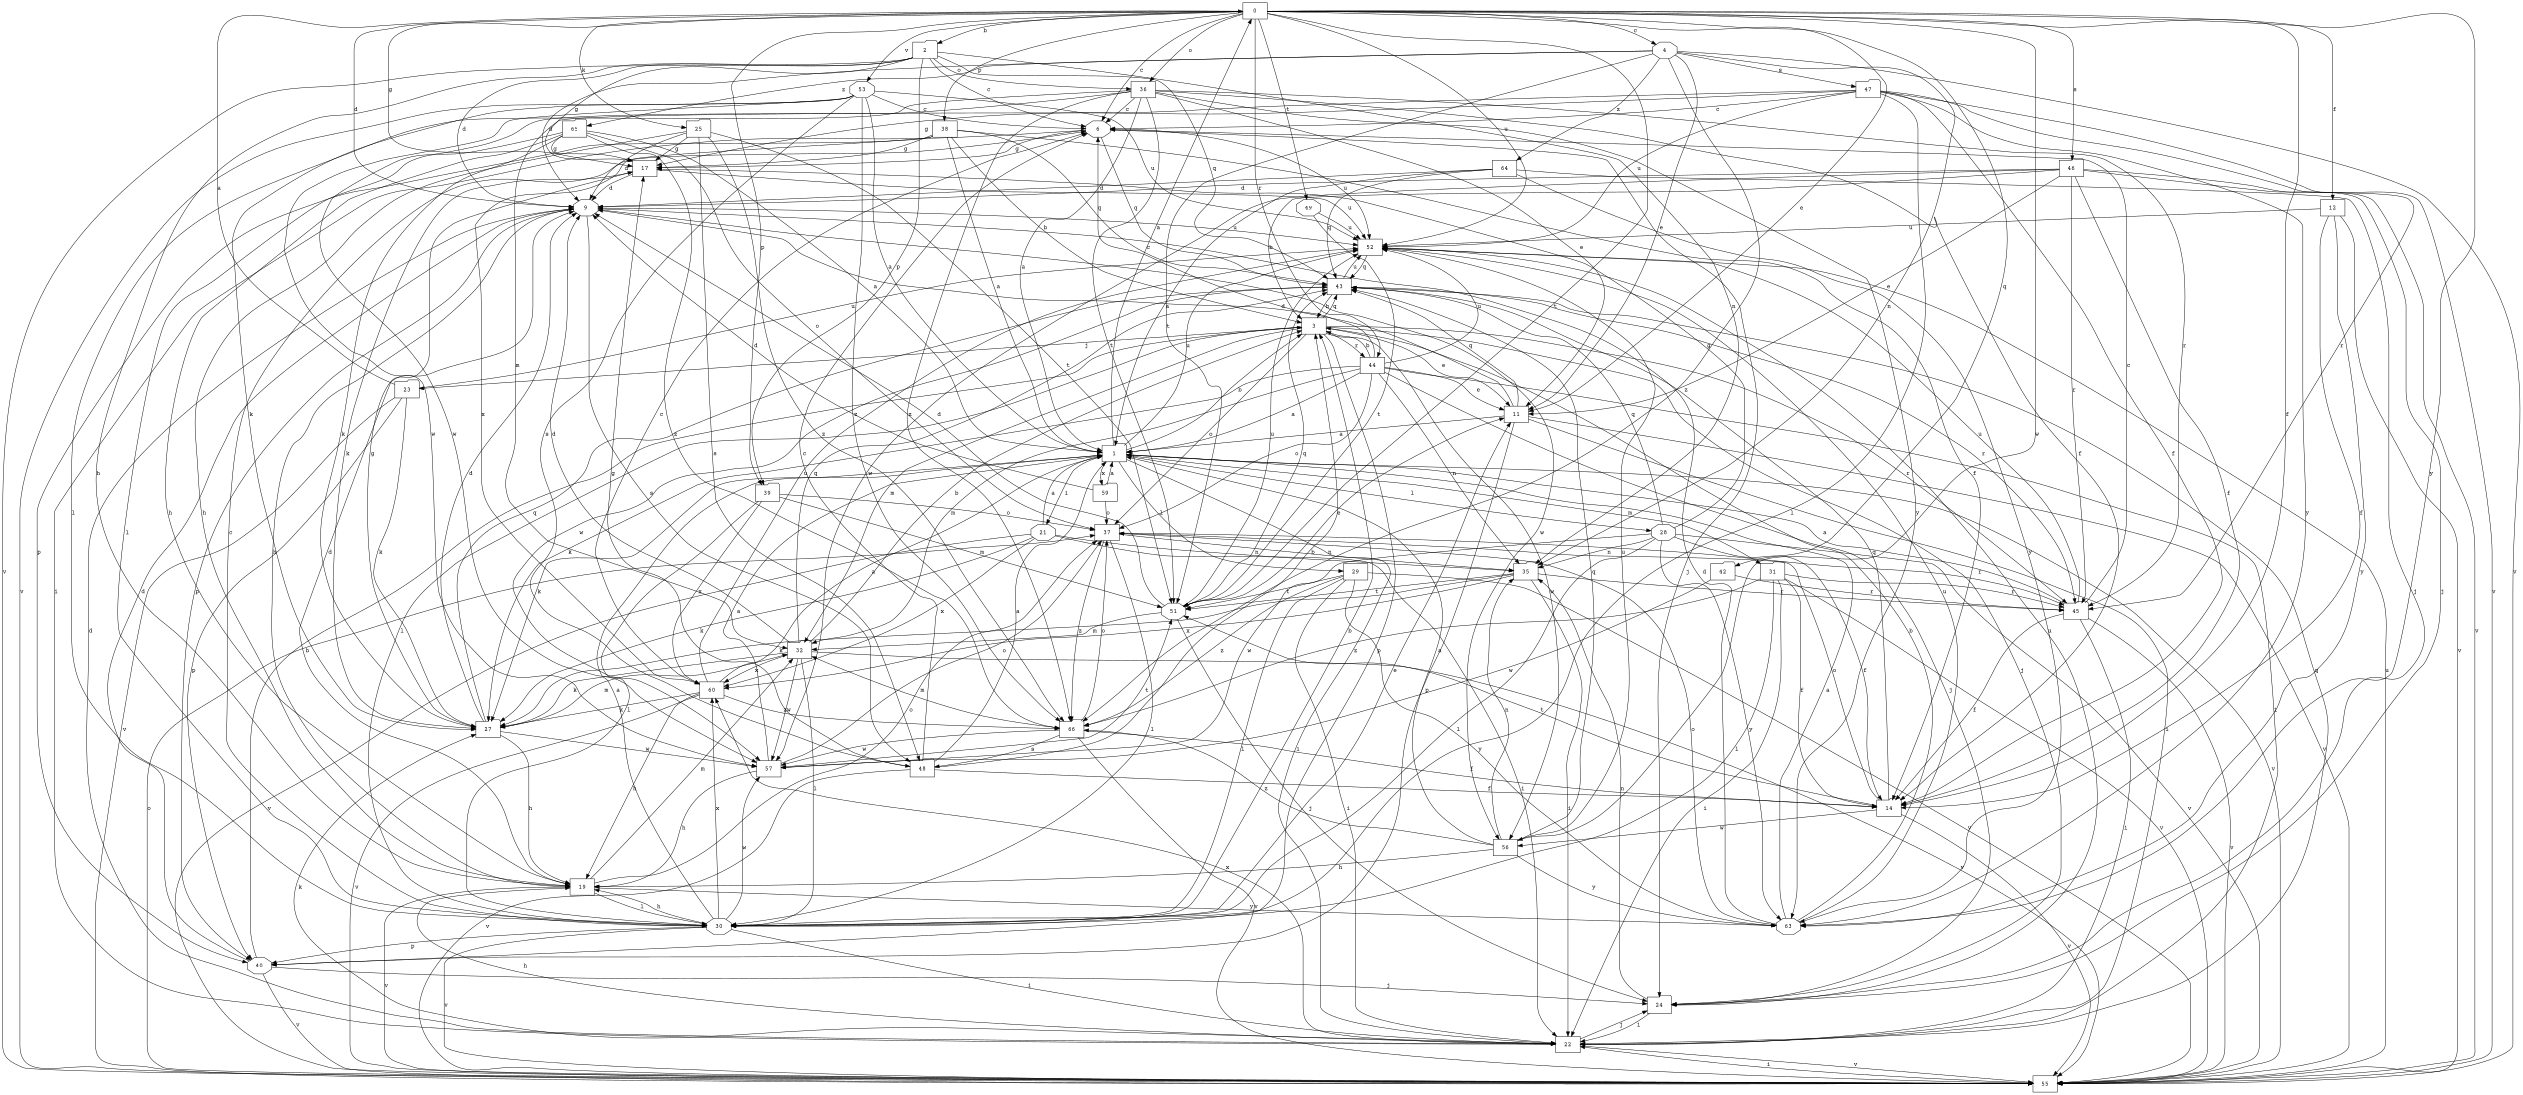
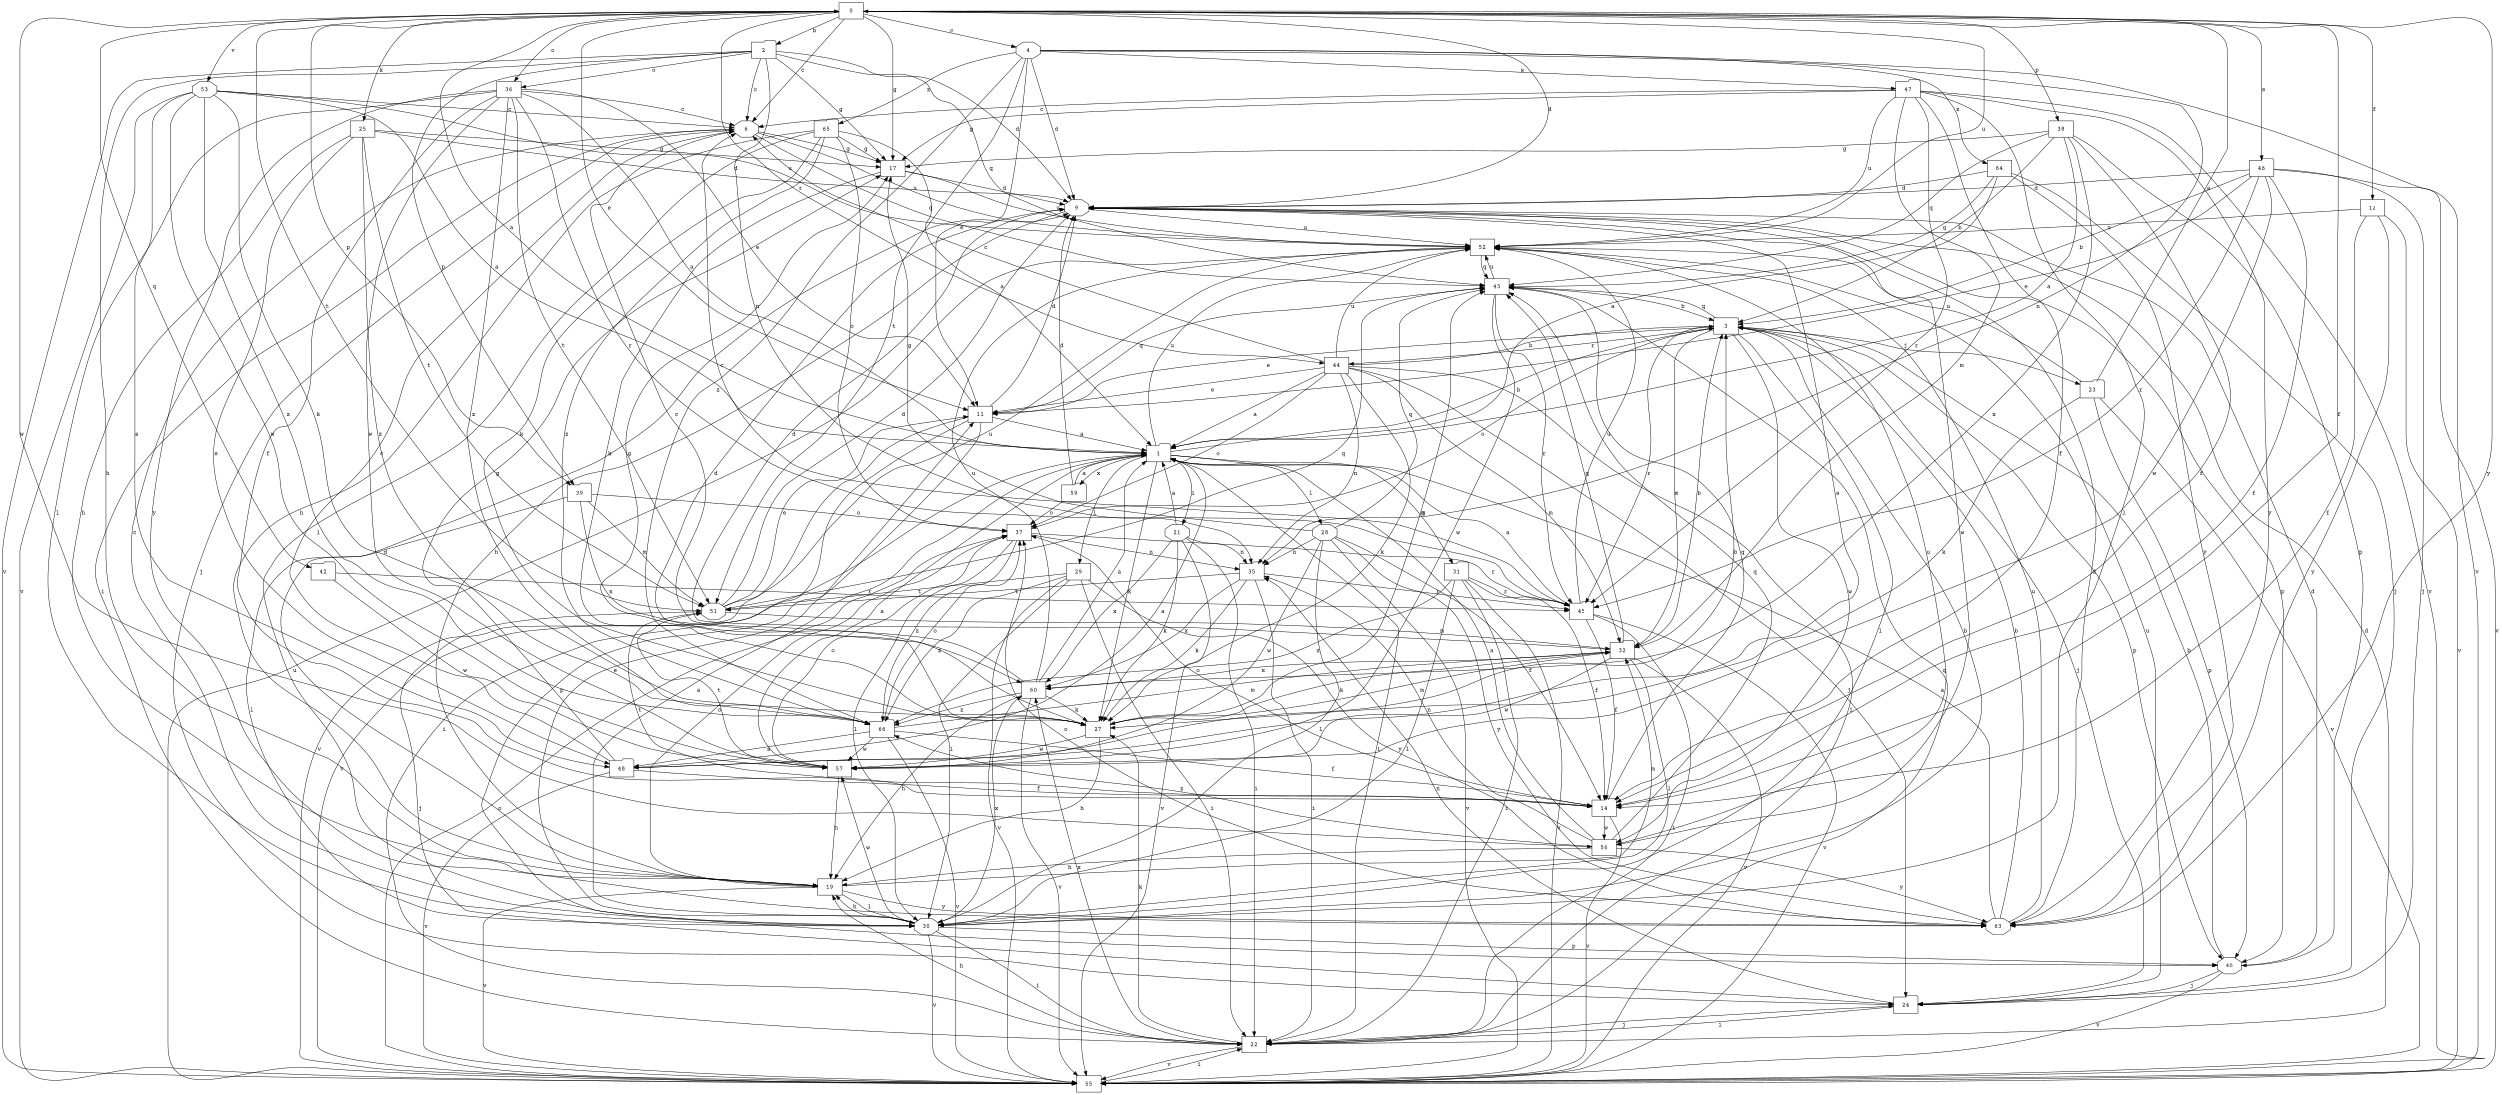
node "49": removed
